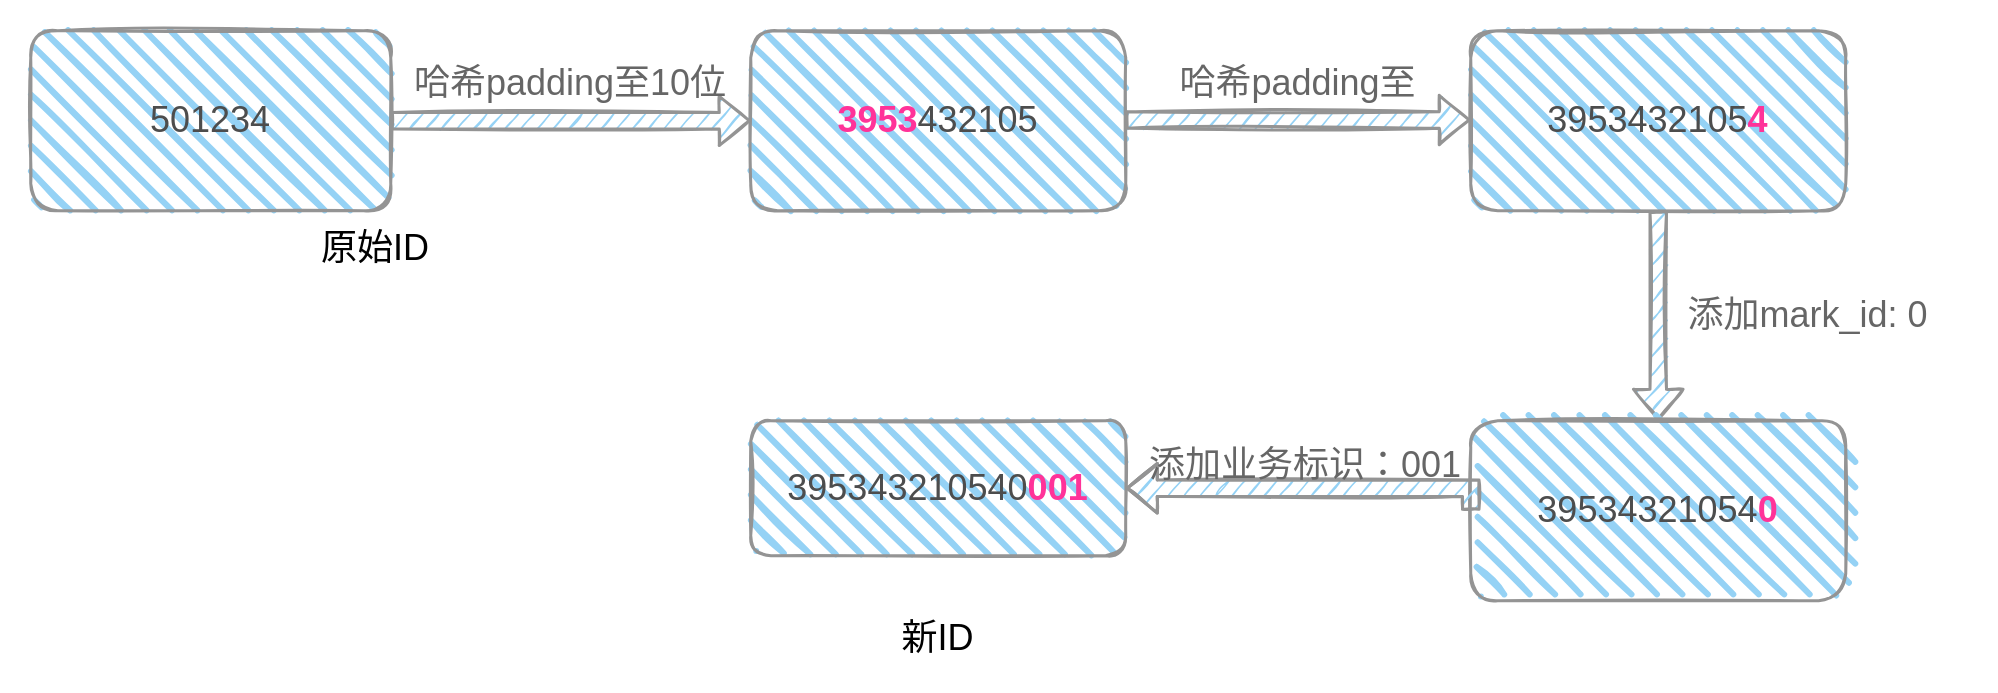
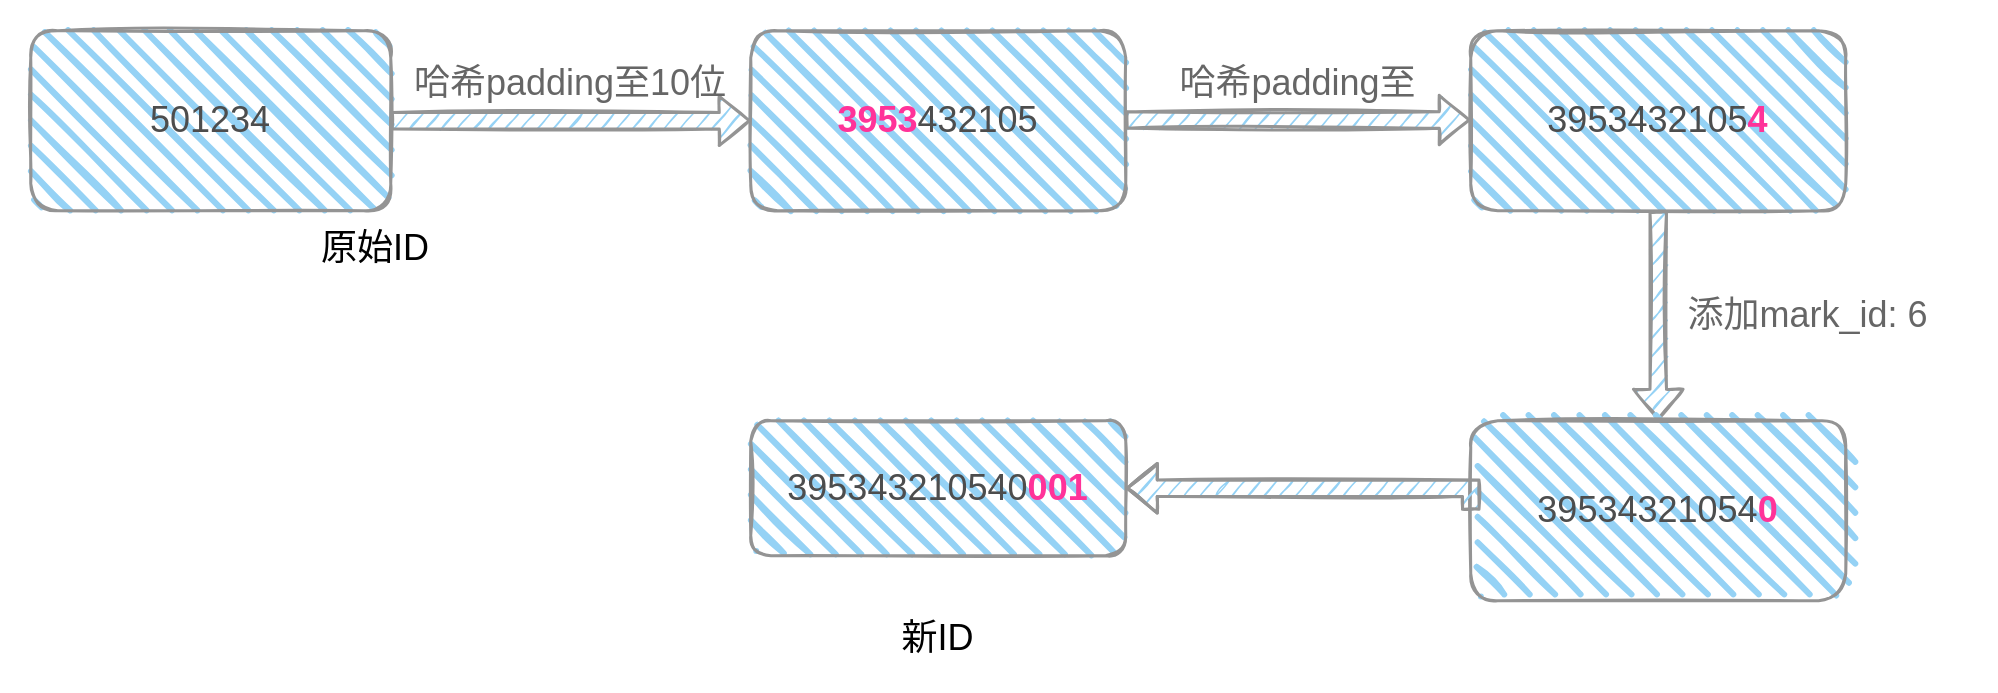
node "添加mark_id: 0": label "添加mark_id: 0" -> "添加mark_id: 6"
node "添加业务标识：001": removed
